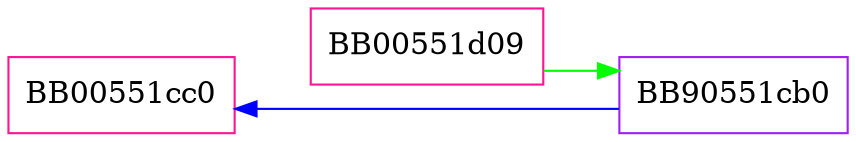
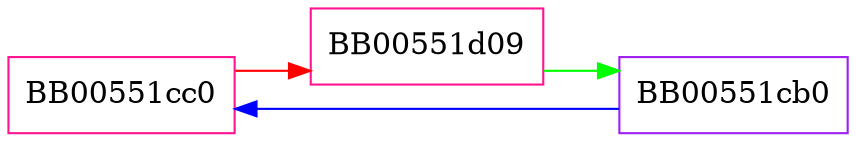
edge "BB00551cc0" -> "BB00551d09": added
node "BB90551cb0": label "BB90551cb0" -> "BB00551cb0"
